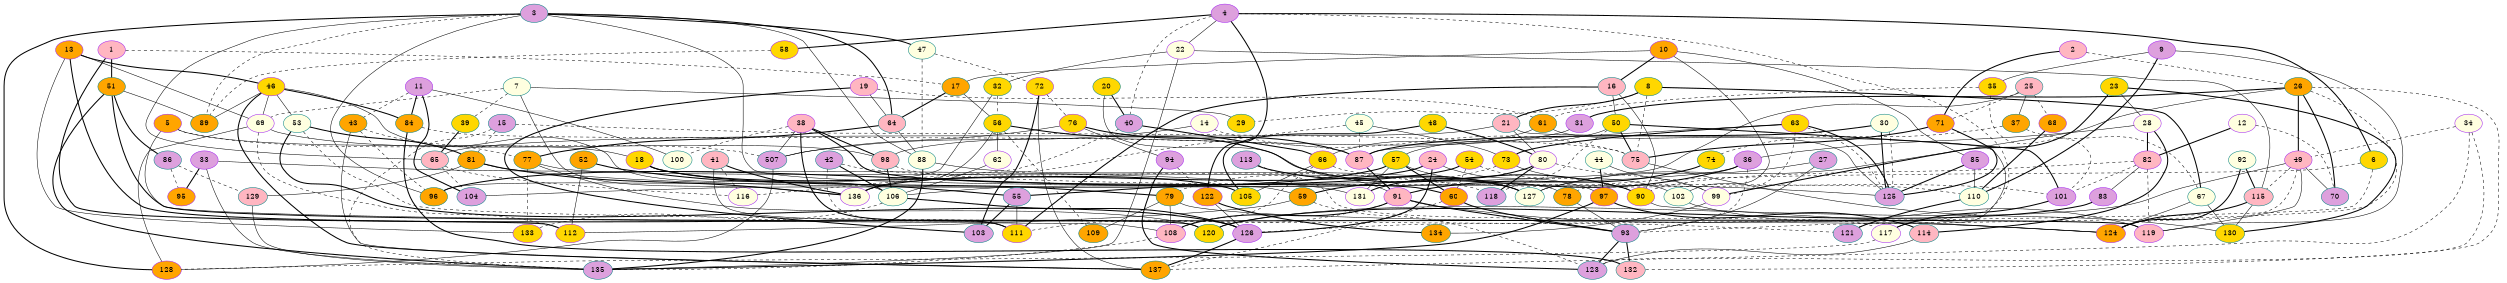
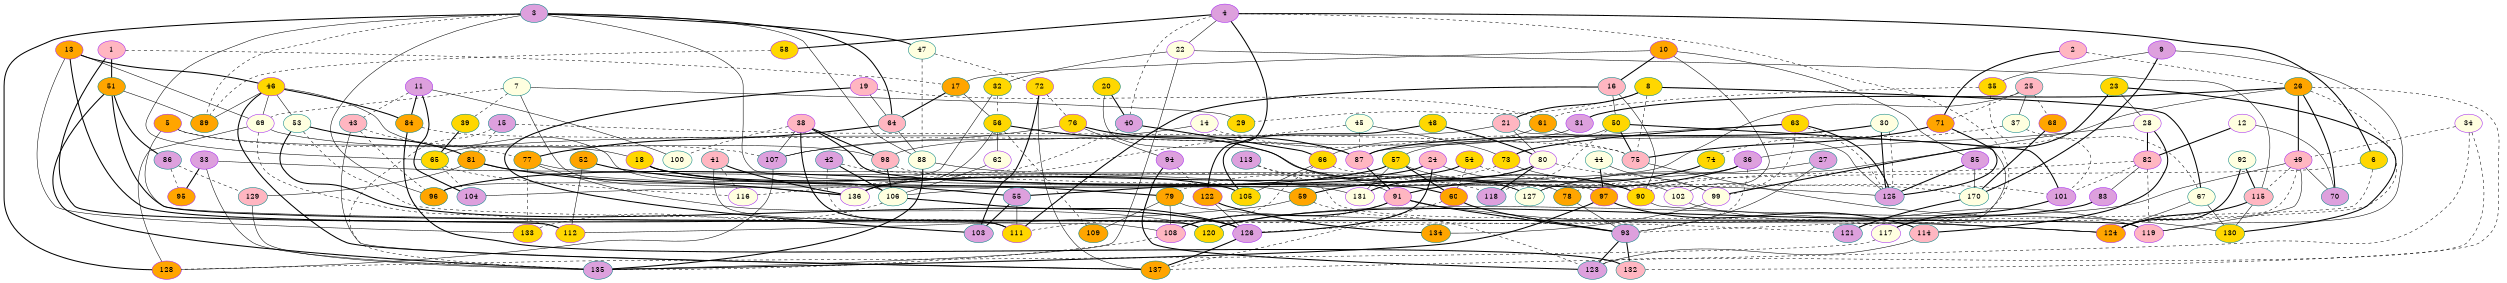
node "43": fillcolor orange -> lightpink
node "37": fillcolor orange -> lightyellow
edge "12" -- "70": style dashed -> solid
node "65": fillcolor lightpink -> gold
node "507": label "507" -> "107"
edge "113" -- "127": style bold -> dashed
node "102": color teal -> purple
node "110": label "110" -> "170"
